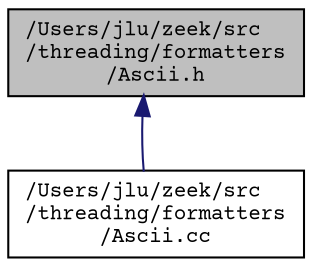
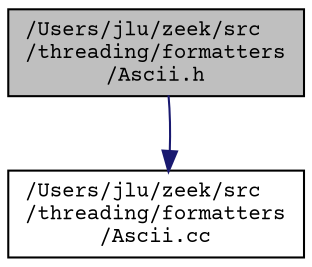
edge "/Users/jlu/zeek/src /threading/formatters /Ascii.cc" -> "/Users/jlu/zeek/src /threading/formatters /Ascii.h": reversed
